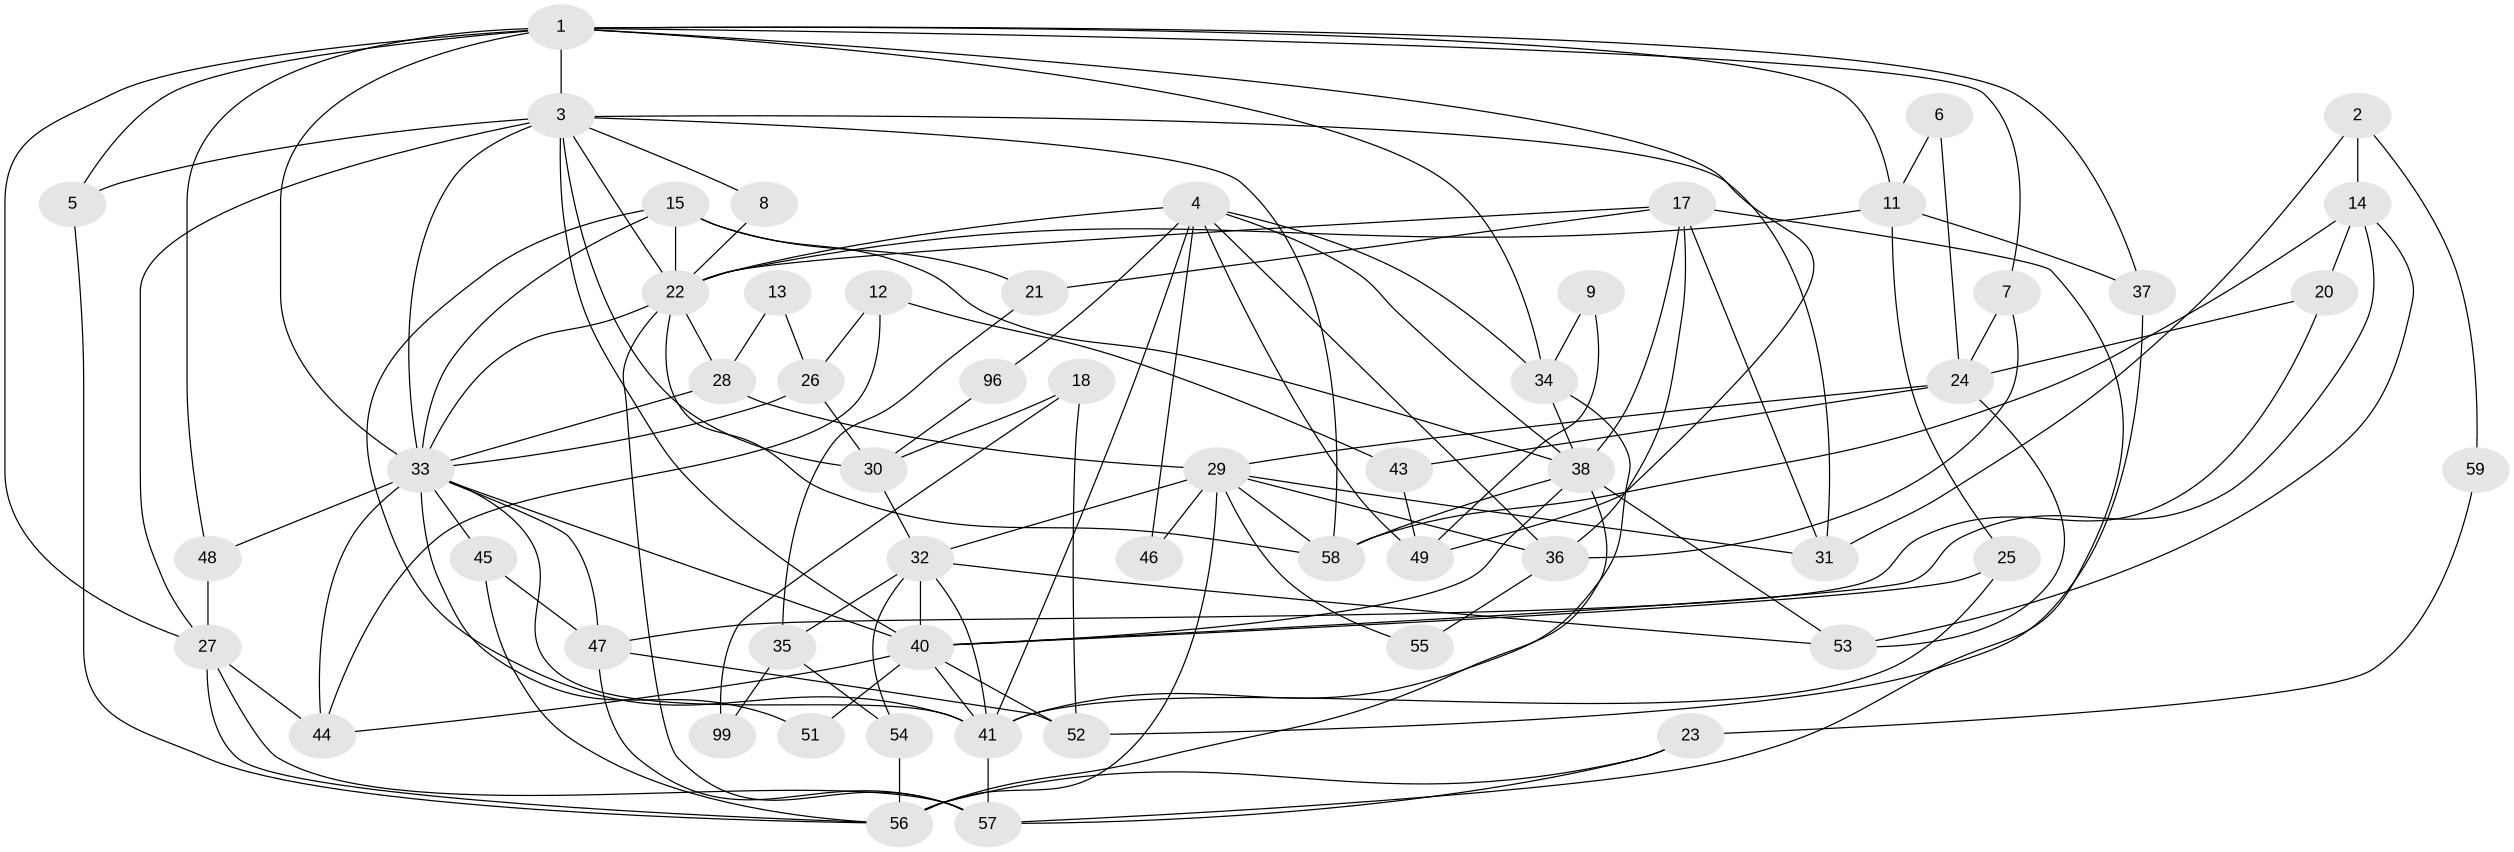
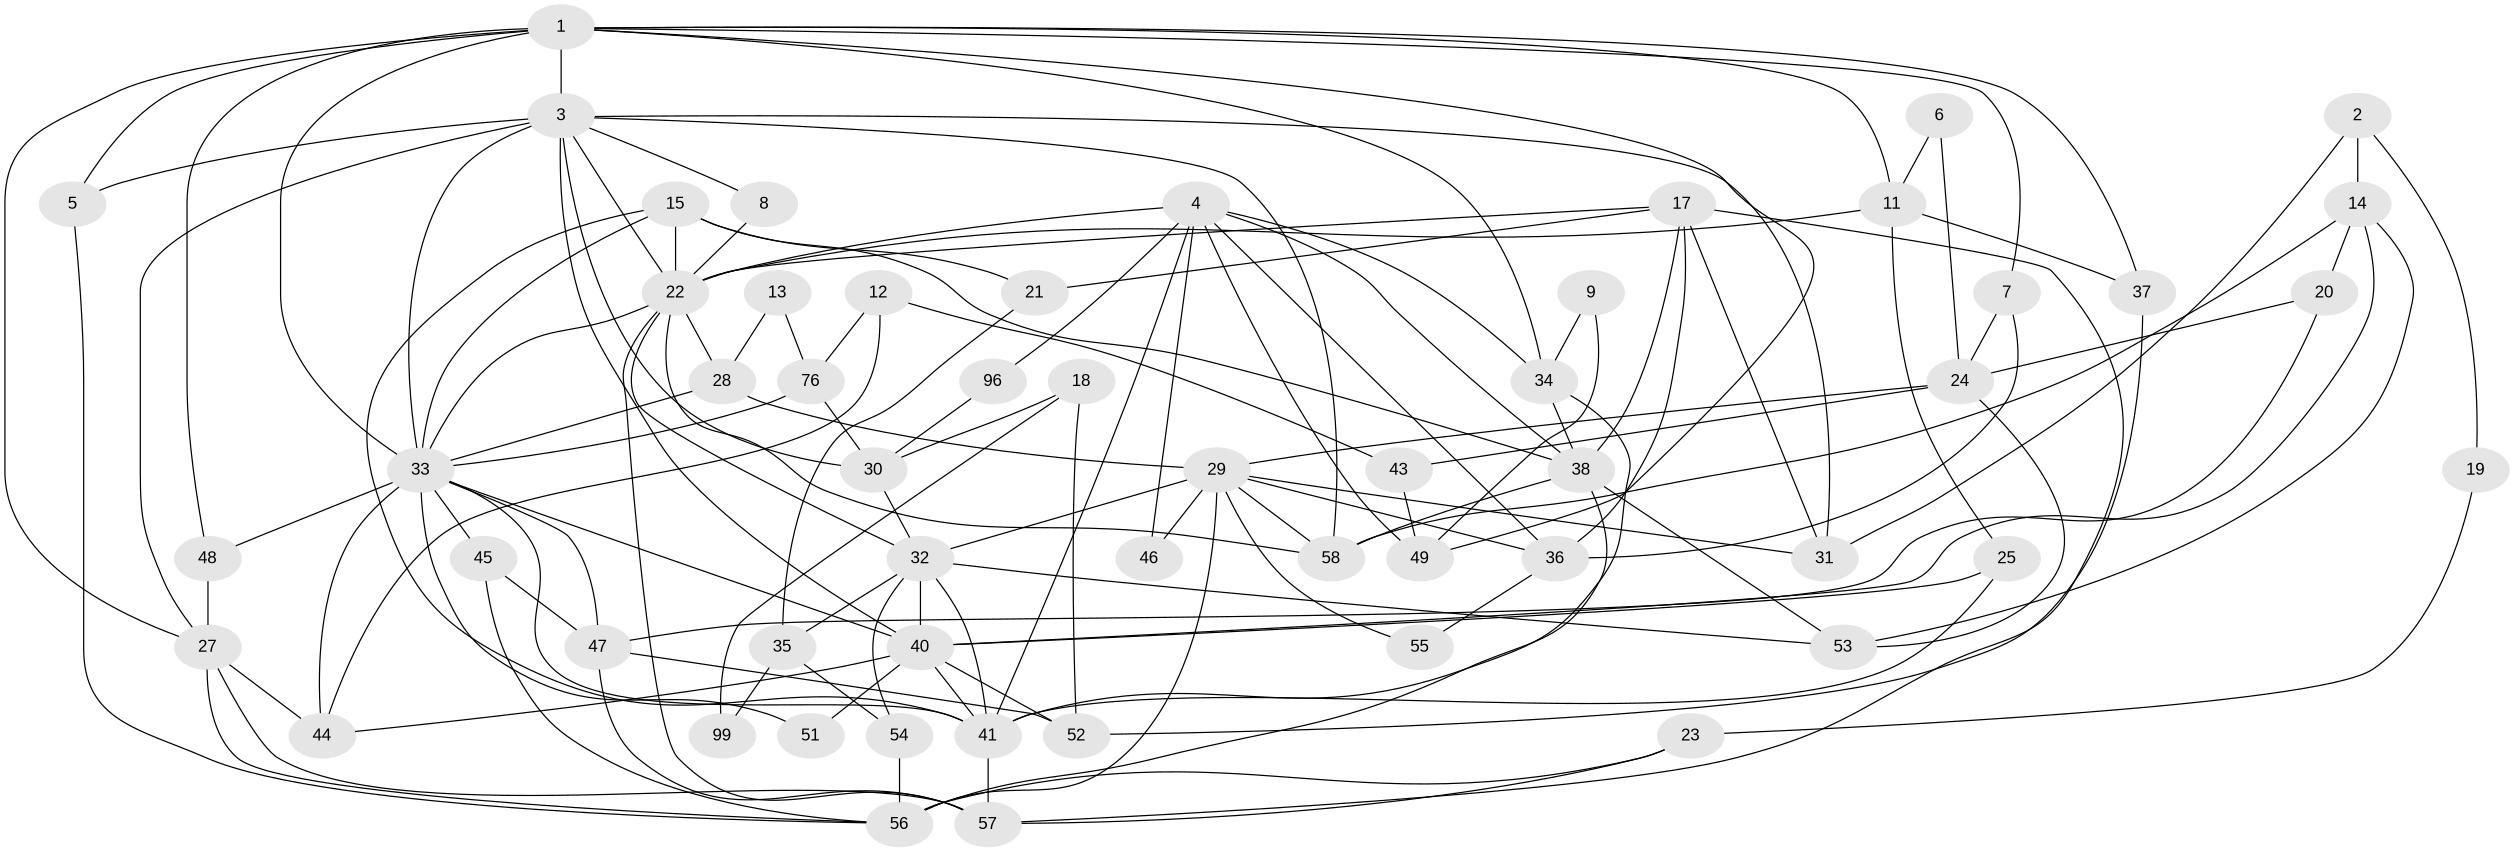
node "26": label "26" -> "76"
edge "22" -- "32": added
node "59": label "59" -> "19"
edge "38" -- "40": removed
